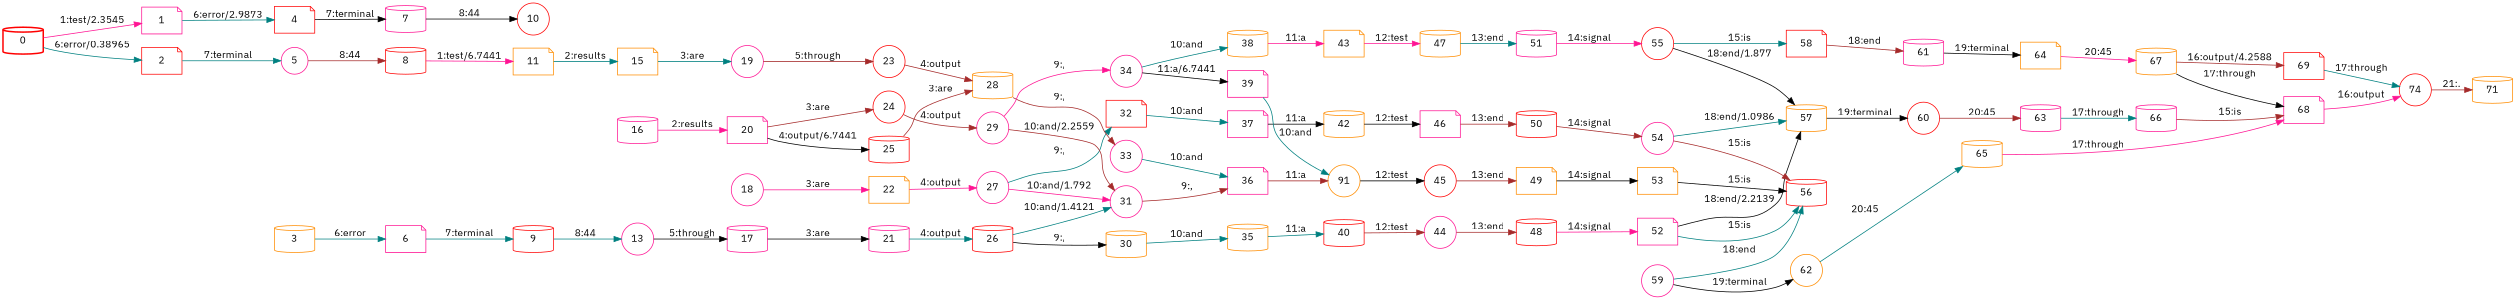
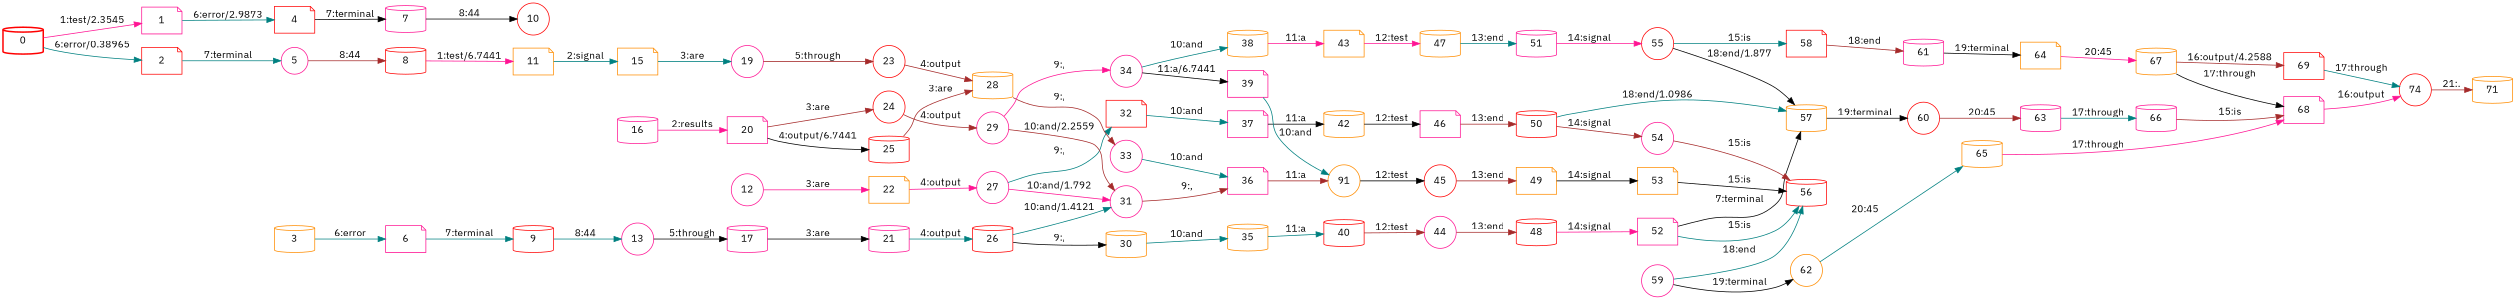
edge "11" -> "15": label "2:results" -> "2:signal"
edge "54" -> "57": now "50" -> "57"
node "18": label "18" -> "12"
edge "52" -> "57": label "18:end/2.2139" -> "7:terminal"
